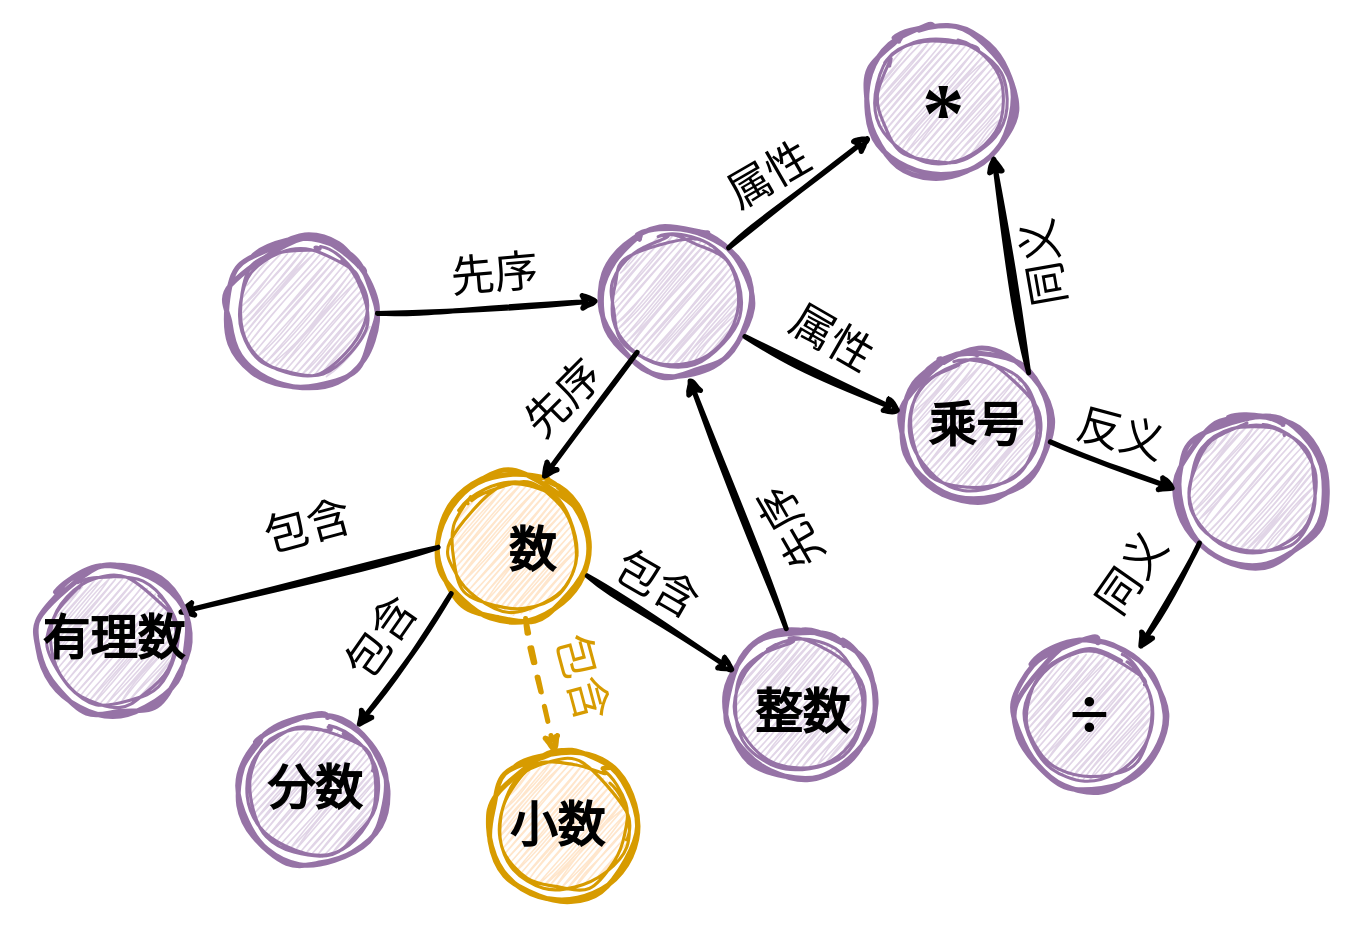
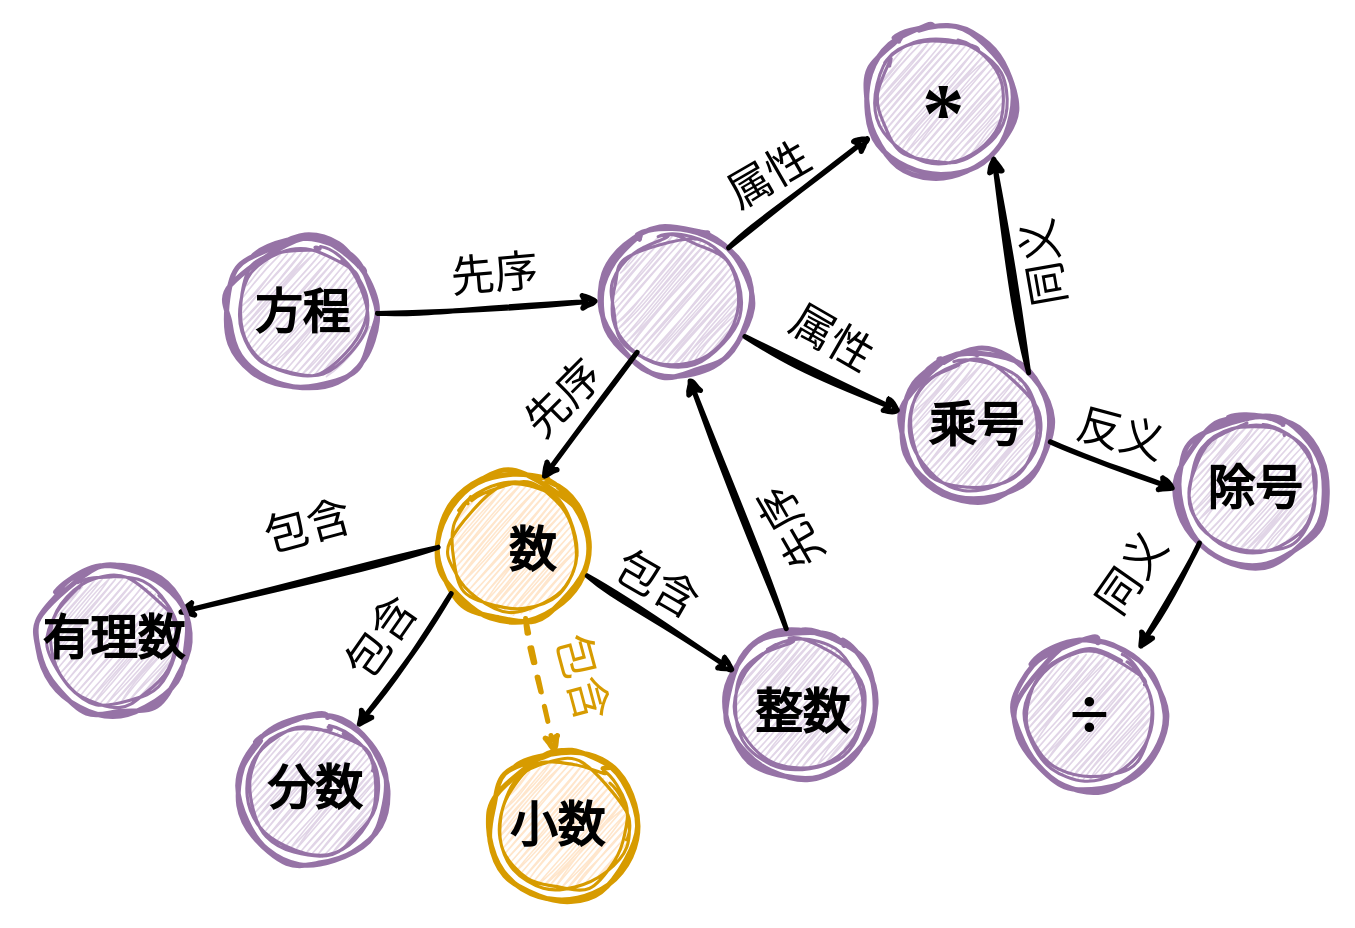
node "方程": added
node "除号": added
